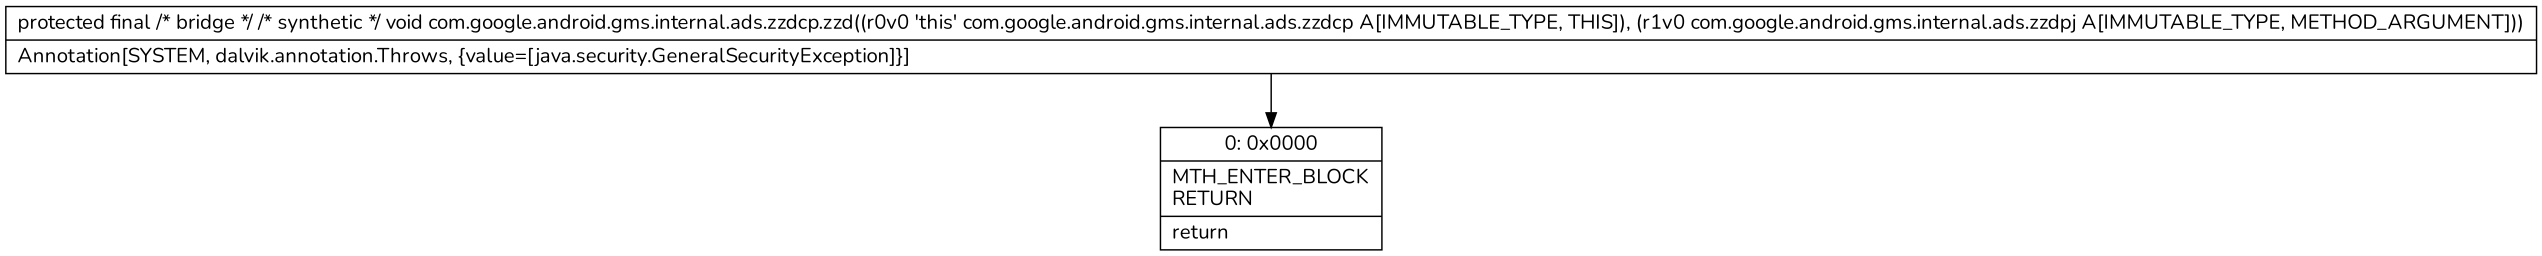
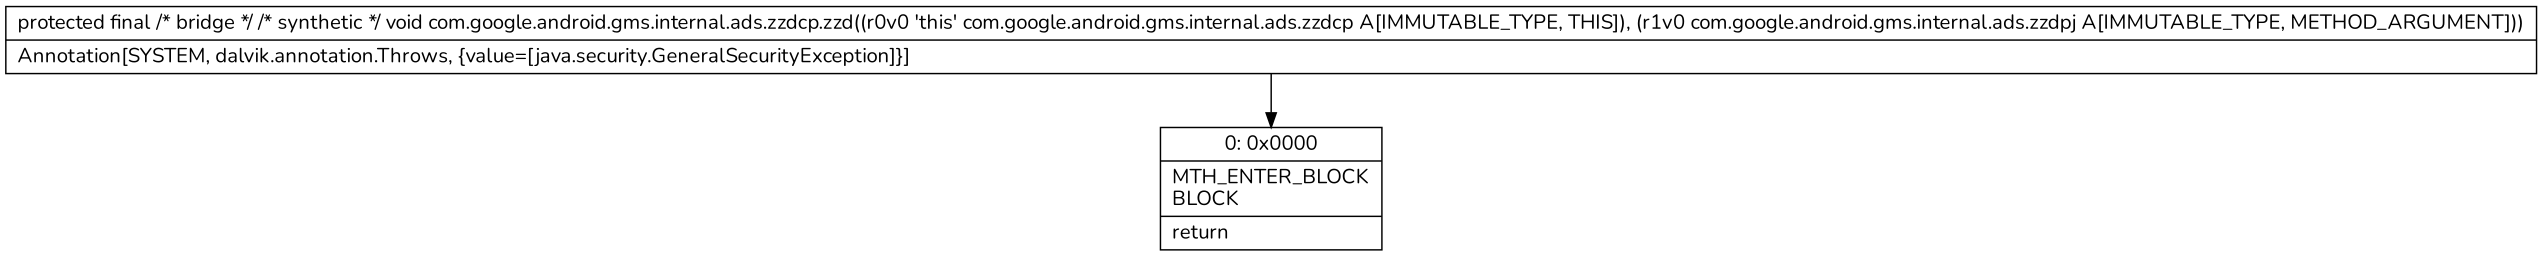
node "0: 0x0000": text "RETURN" -> "BLOCK"
